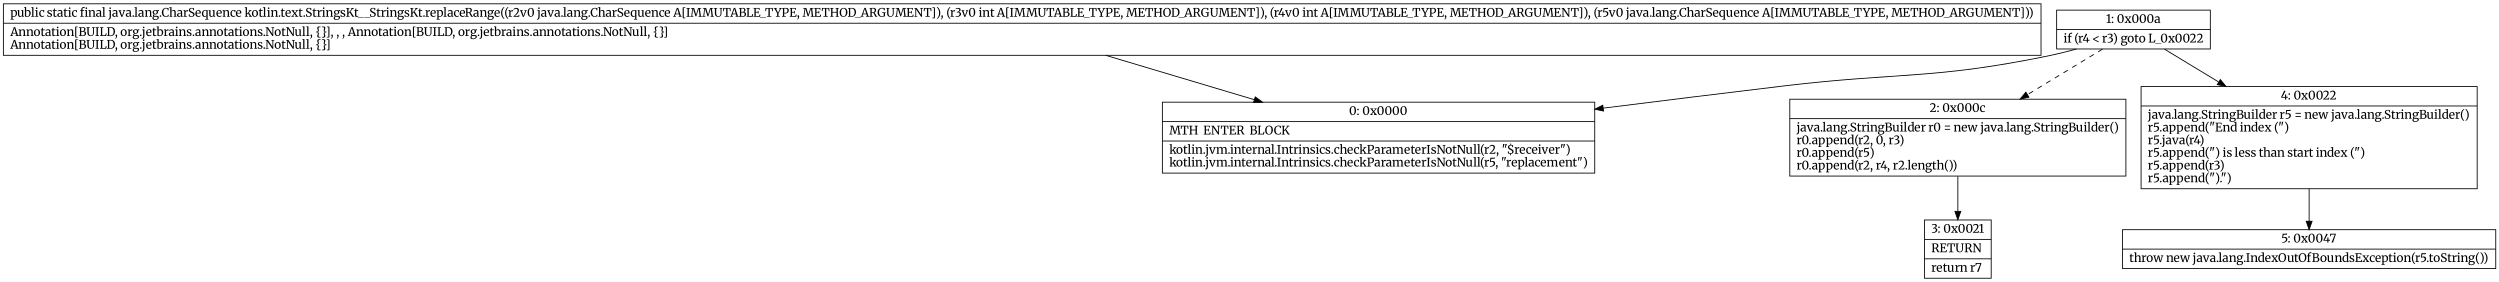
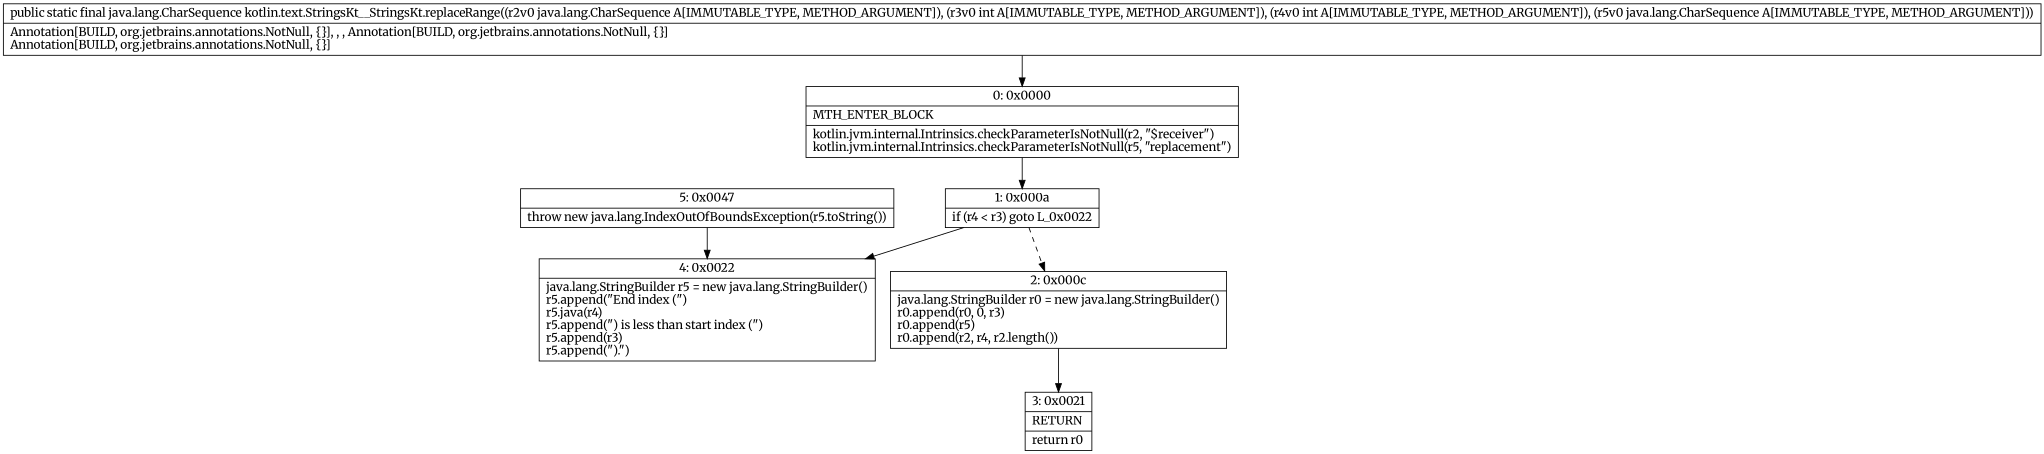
edge "1: 0x000a" -> "0: 0x0000": reversed
node "2: 0x000c": text "r0.append(r2, 0, r3)" -> "r0.append(r0, 0, r3)"
edge "4: 0x0022" -> "5: 0x0047": reversed
node "3: 0x0021": text "return r7" -> "return r0"
